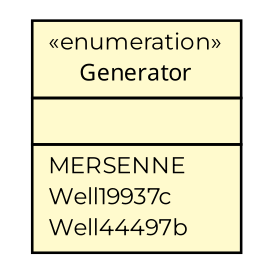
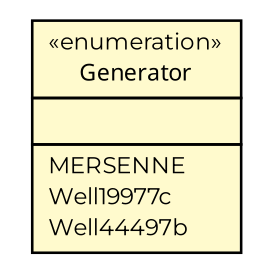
node "Generator": text "Well19937c" -> "Well19977c"
